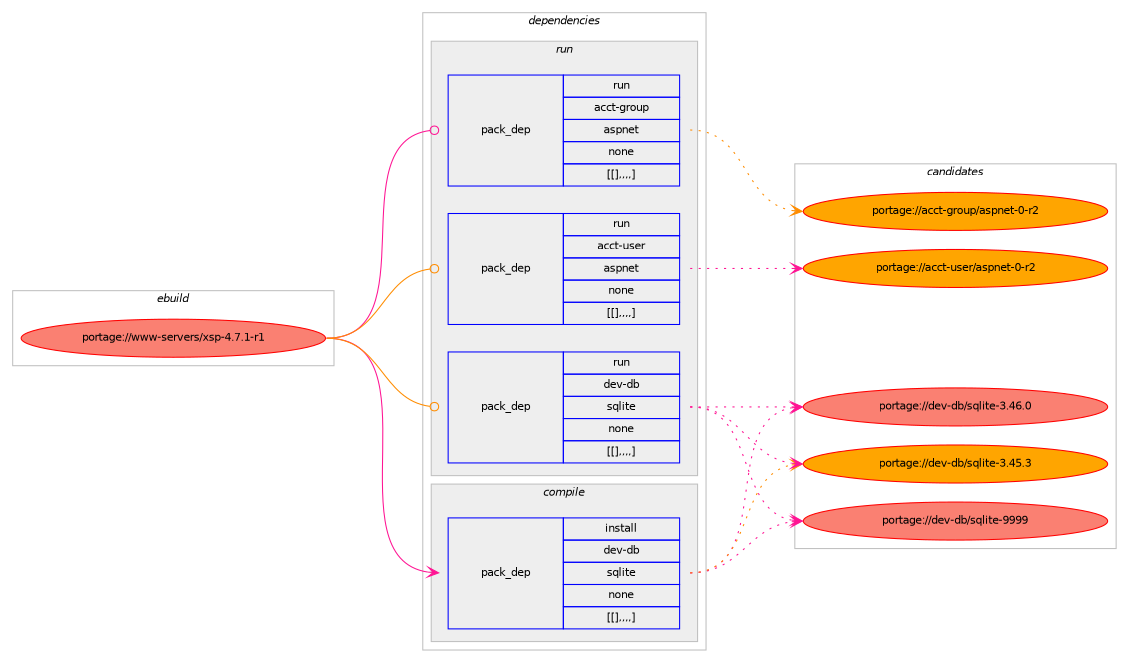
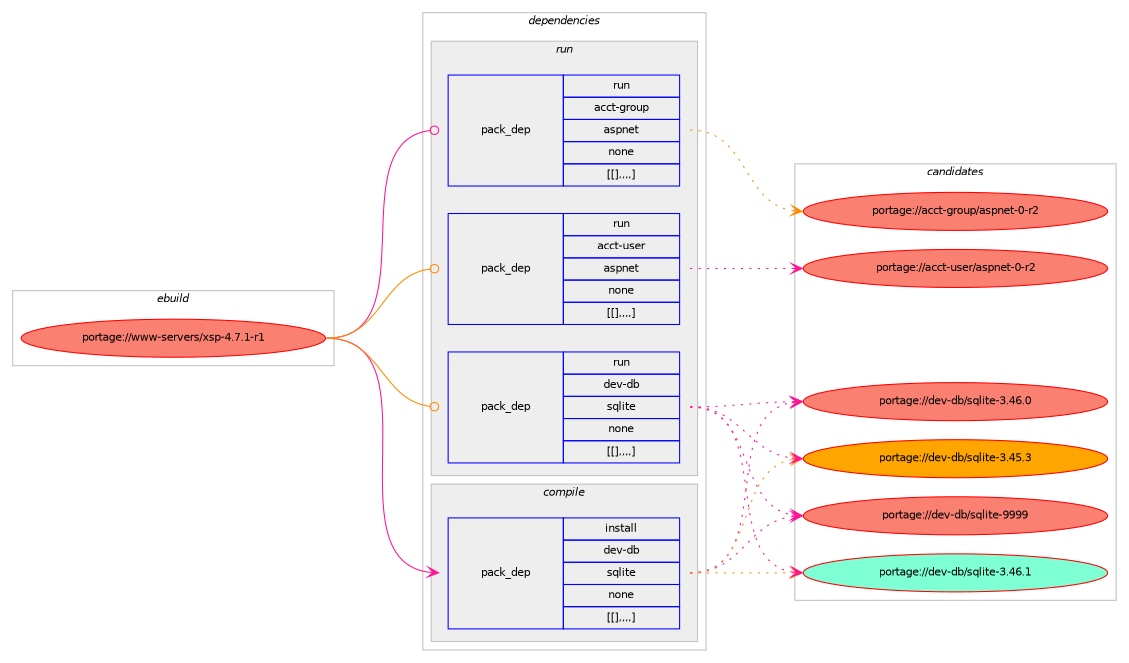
node "portage://acct-group/aspnet-0-r2": fillcolor orange -> salmon
node "portage://acct-user/aspnet-0-r2": fillcolor orange -> salmon
node "portage://dev-db/sqlite-3.46.1": added
